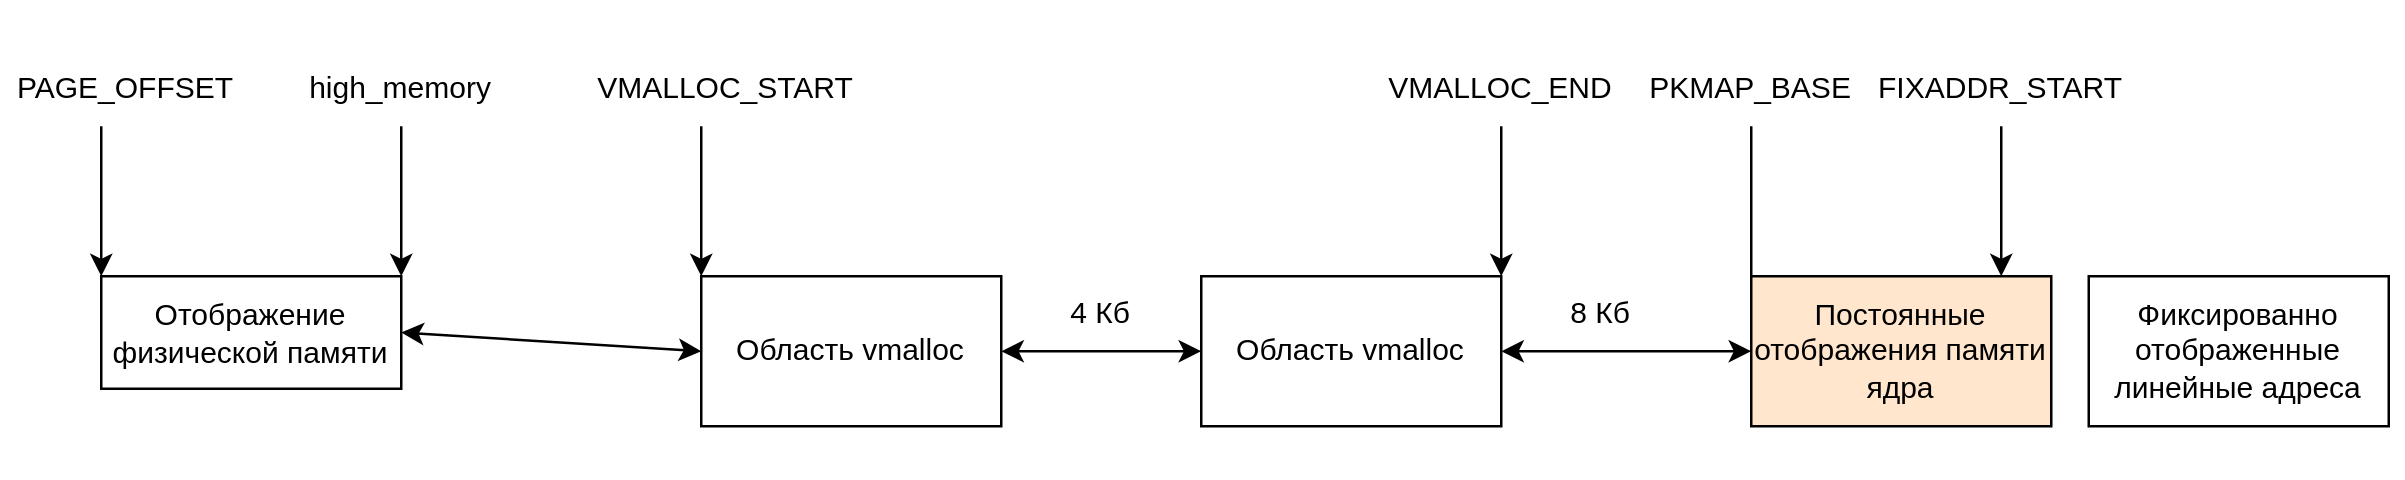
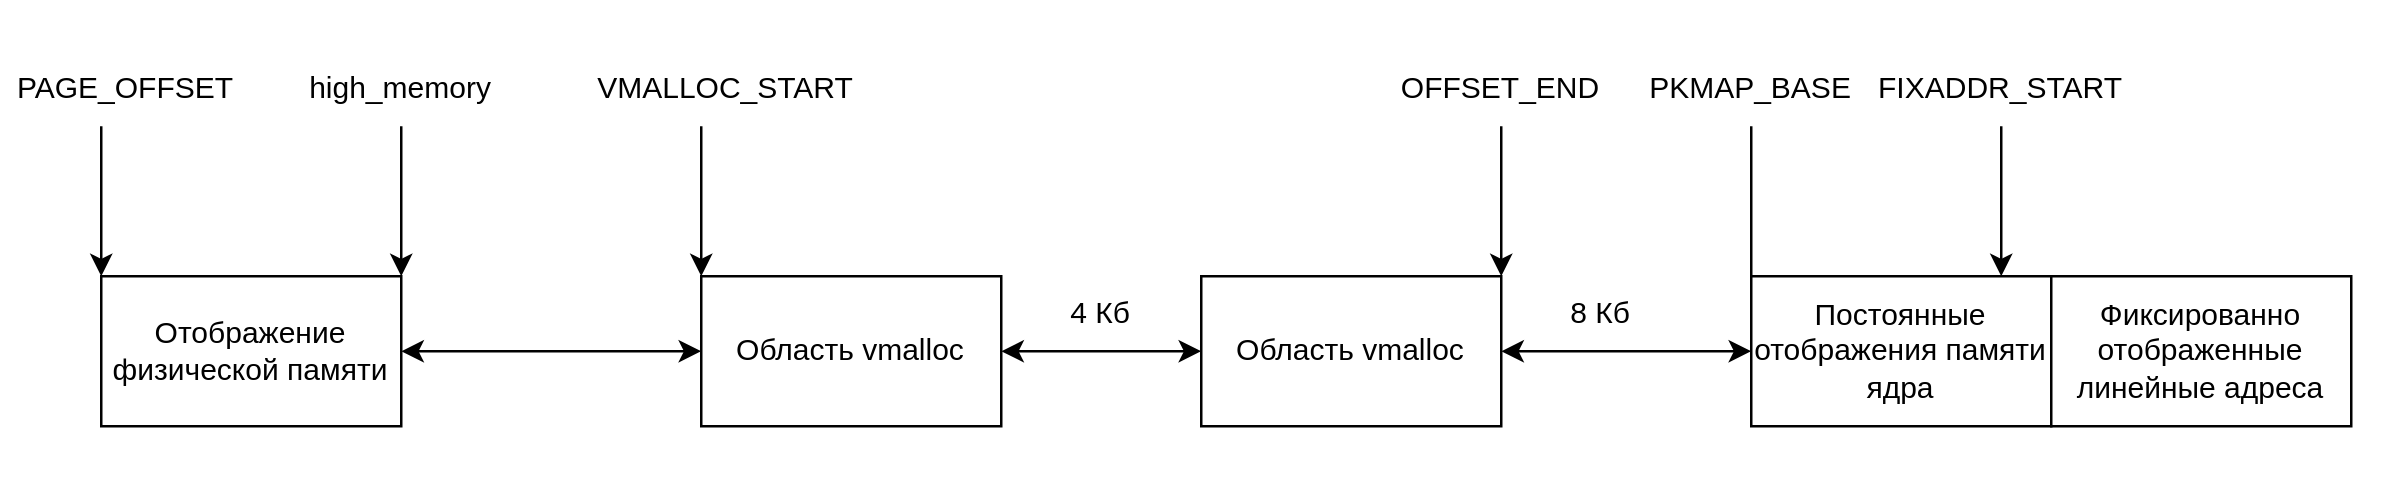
node "VMALLOC_END": label "VMALLOC_END" -> "OFFSET_END"
node "Отображение физической памяти": size 300x113 -> 300x150
node "Постоянные отображения памяти ядра": fillcolor #ffe6cc -> #ffffff
node "Фиксированно отображенные линейные адреса": moved (2239, 351) -> (2201, 351)
